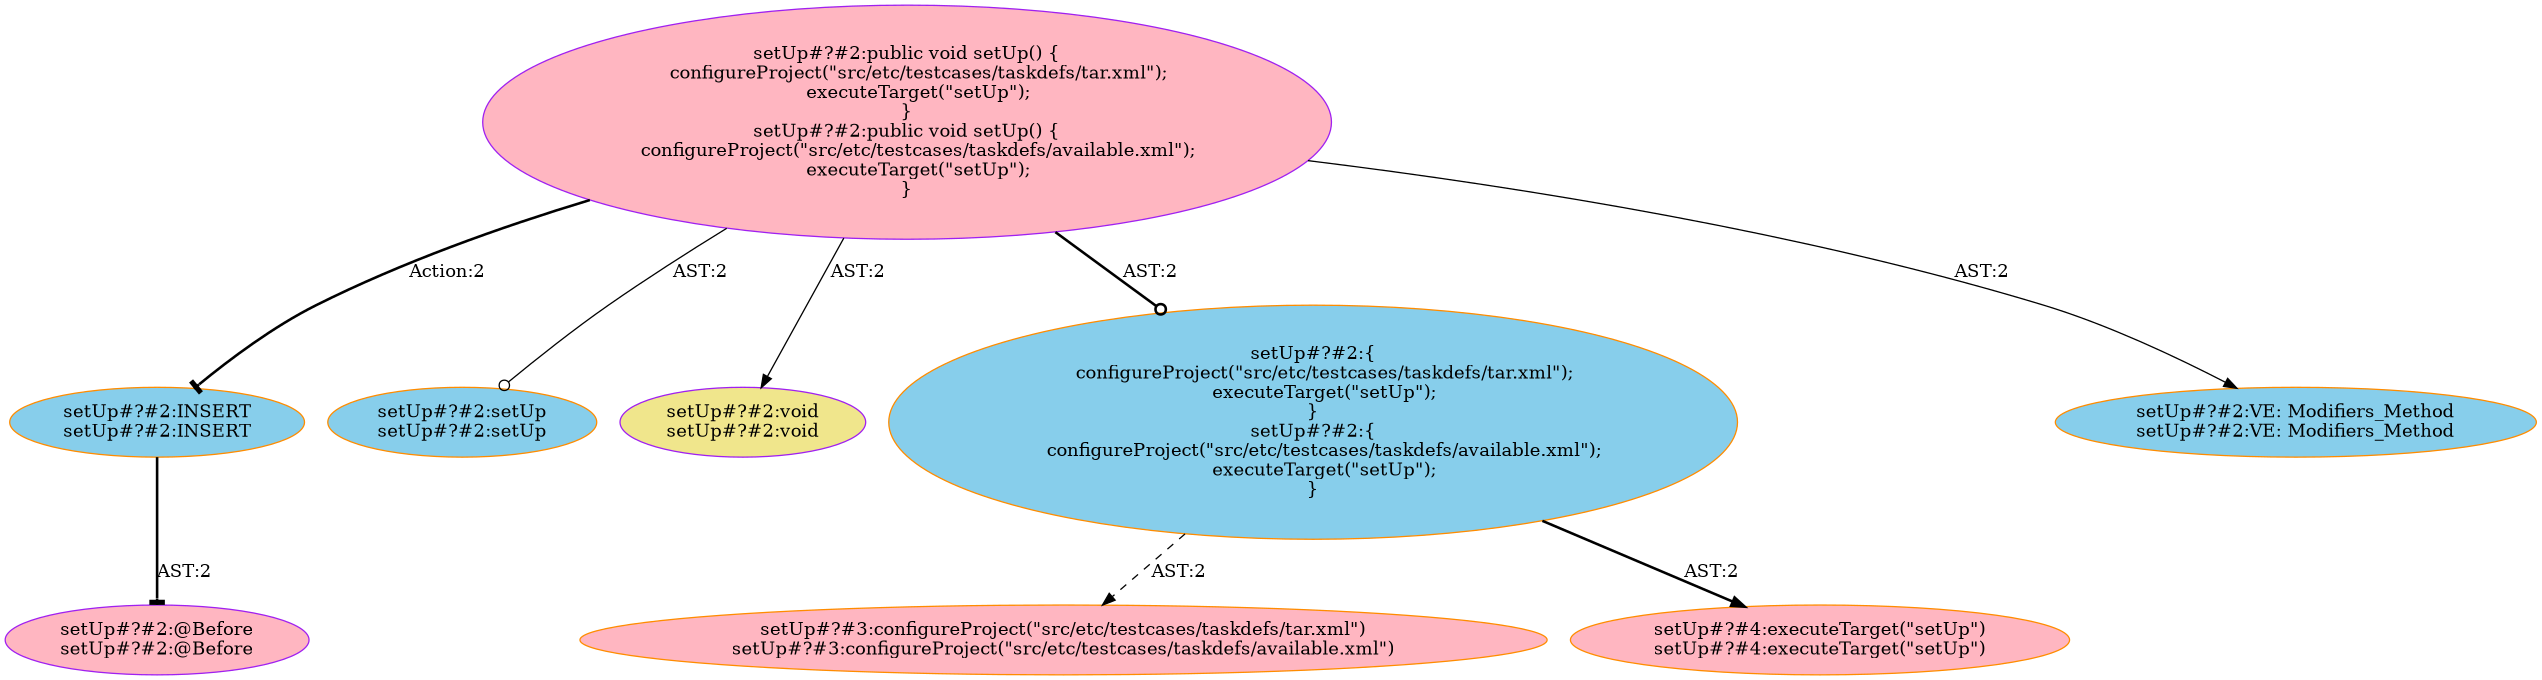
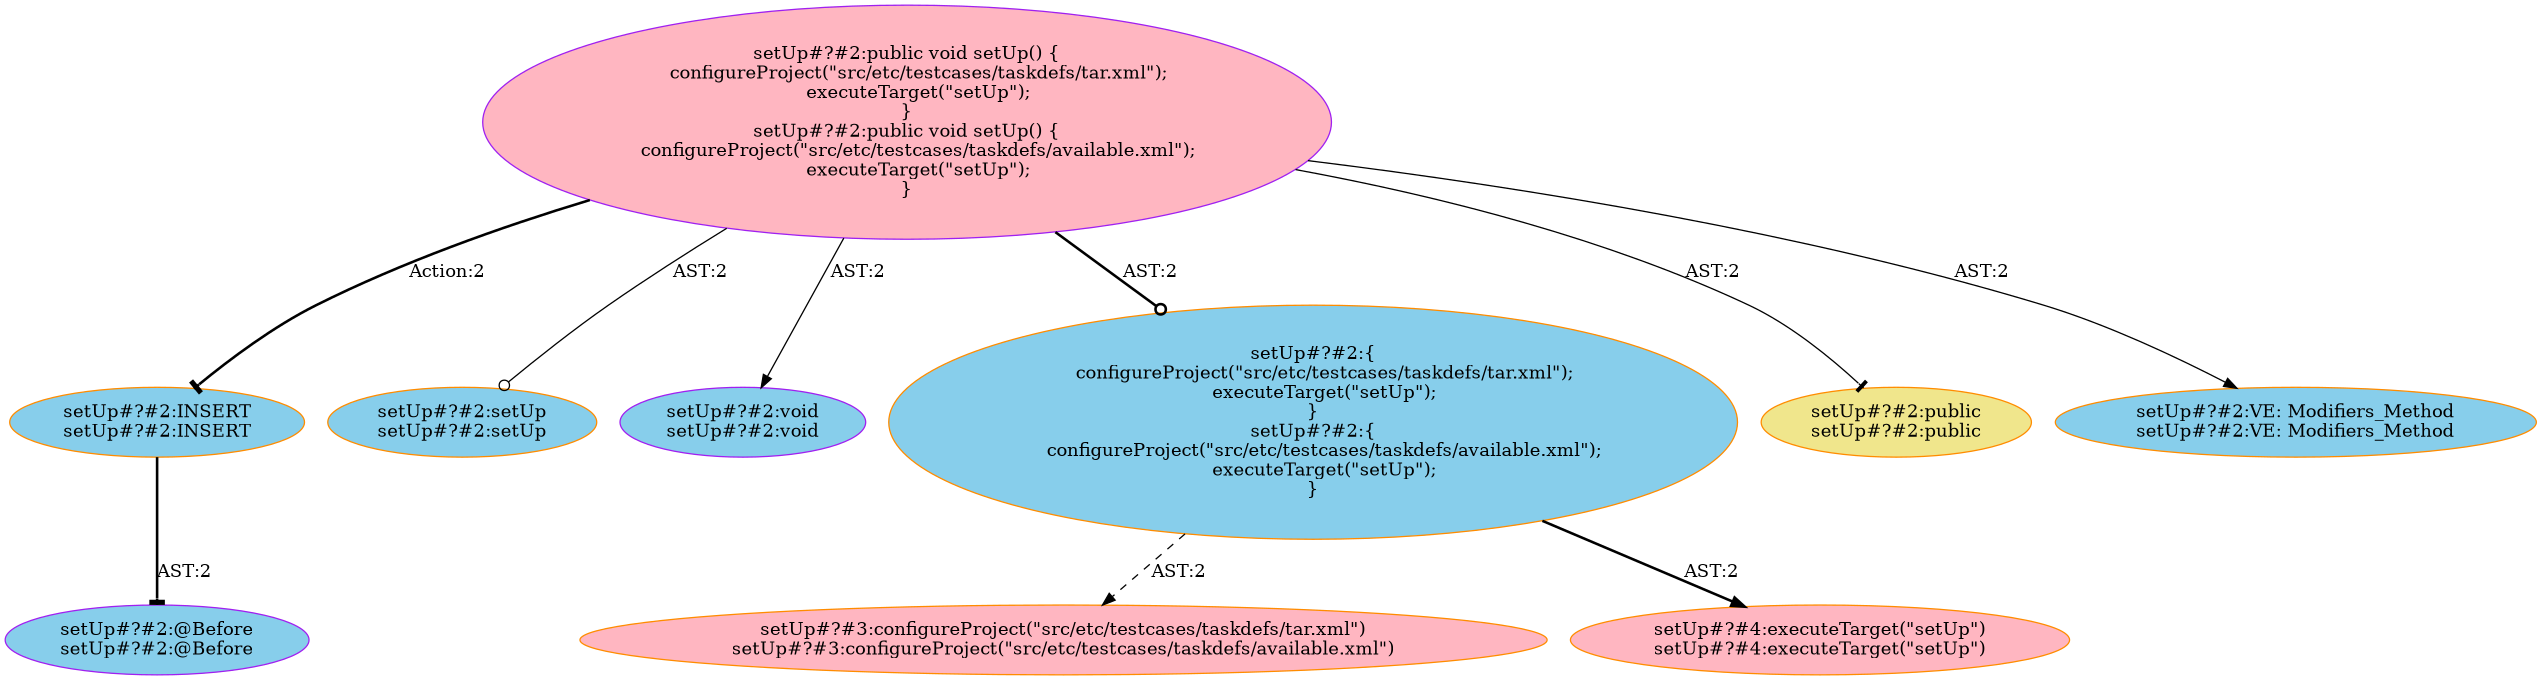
node "setUp#?#2:void setUp#?#2:void": fillcolor khaki -> skyblue
node "setUp#?#2:public setUp#?#2:public": added
node "setUp#?#2:@Before setUp#?#2:@Before": fillcolor lightpink -> skyblue
